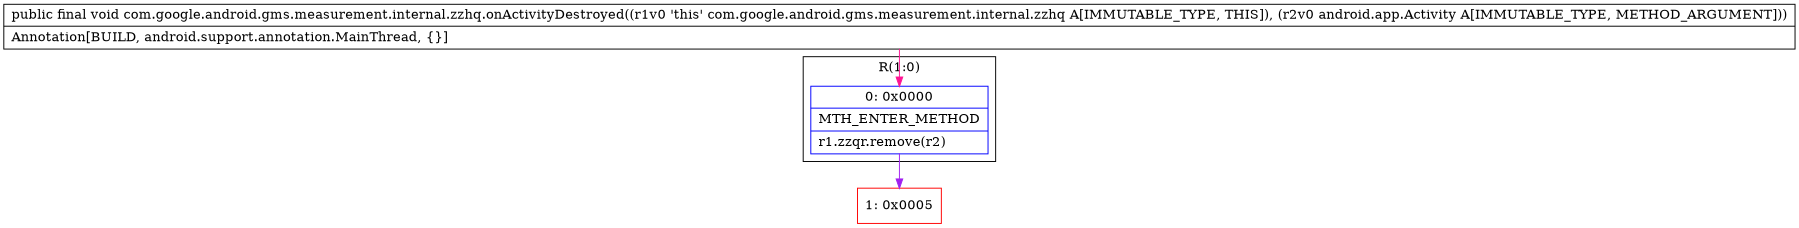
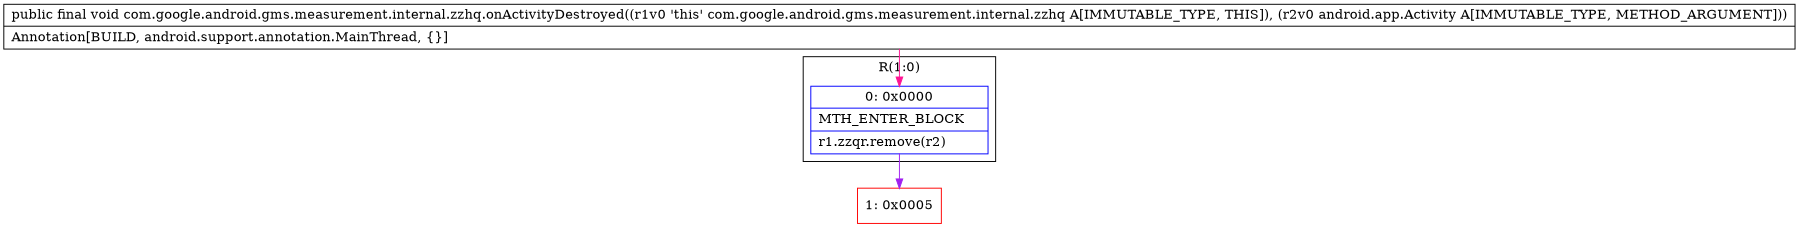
node "0: 0x0000": text "MTH_ENTER_METHOD" -> "MTH_ENTER_BLOCK"
